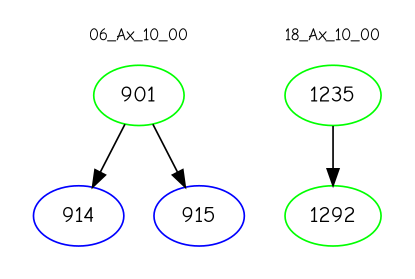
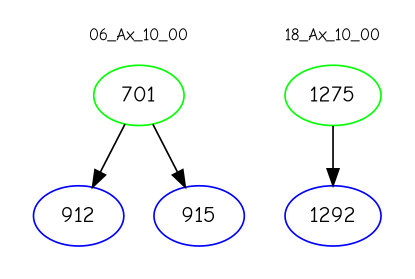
node "901": label "901" -> "701"
node "1235": label "1235" -> "1275"
node "914": label "914" -> "912"
node "1292": color green -> blue
